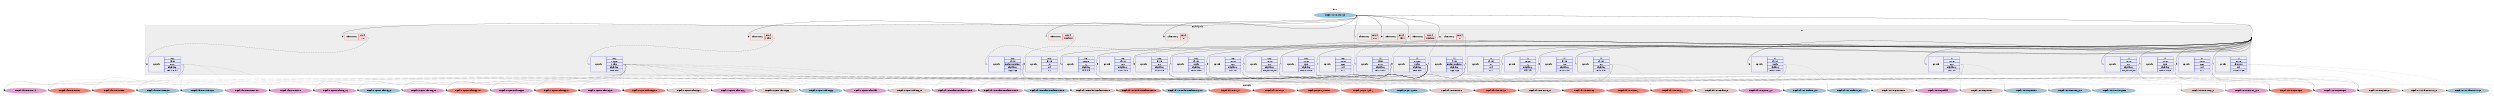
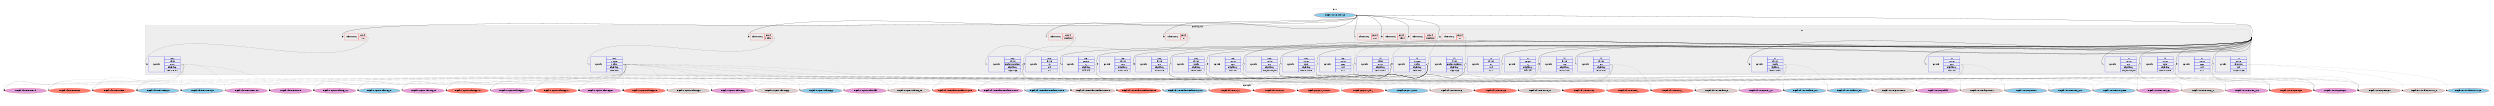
node "portage://dev-libs/gobject-introspection-1.76.1-r2": fillcolor plum -> salmon
node "portage://x11-libs/cairo-1.18.0": label "portage://x11-libs/cairo-1.18.0" -> "portage://x11-libpcre/cairo-1.18.0"
node "portage://x11-libs/gtk+-3.24.35": added
